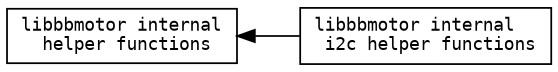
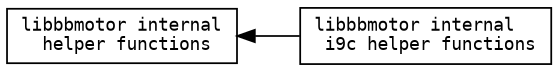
node "libbbmotor internal i2c helper functions": label "libbbmotor internal i2c helper functions" -> "libbbmotor internal i9c helper functions"
